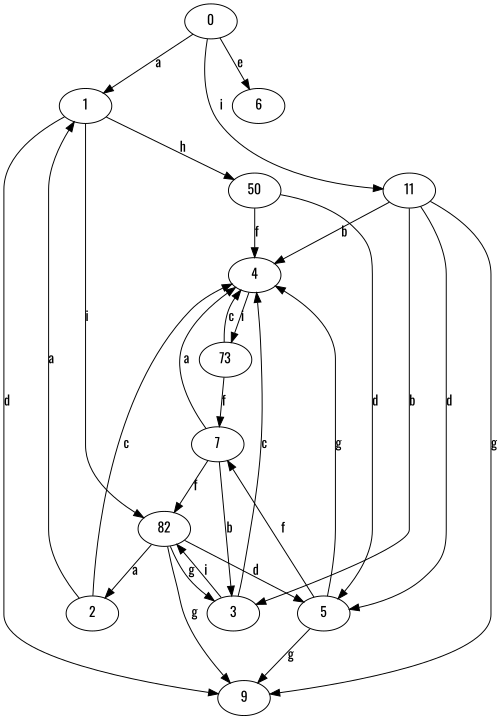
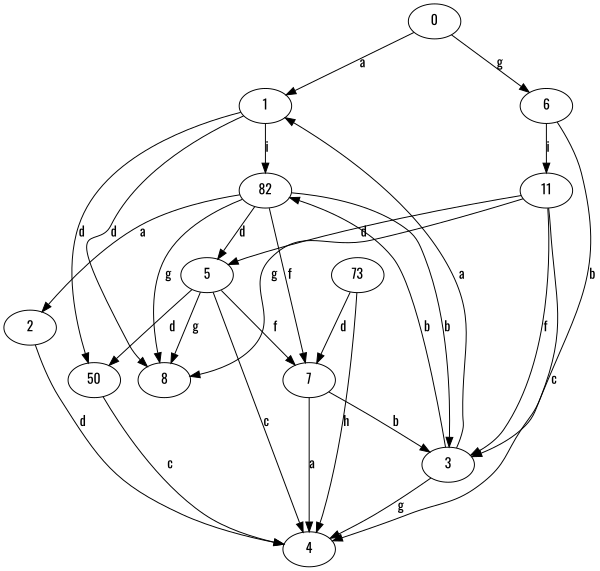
edge "0" -> "6": label "e" -> "g"
edge "1" -> "50": label "h" -> "d"
edge "0" -> "11": now "6" -> "11"
edge "50" -> "4": label "f" -> "c"
edge "11" -> "4": label "b" -> "c"
edge "6" -> "3": added, label "b"
edge "4" -> "73": removed, label "i"
edge "73" -> "4": label "c" -> "h"
edge "2" -> "1": now "3" -> "1"
edge "50" -> "5": reversed
edge "73" -> "7": label "f" -> "d"
edge "11" -> "3": label "b" -> "f"
edge "2" -> "4": label "c" -> "d"
edge "3" -> "4": label "c" -> "g"
edge "5" -> "4": label "g" -> "c"
edge "7" -> "82": reversed
edge "82" -> "3": label "g" -> "b"
edge "3" -> "82": label "i" -> "b"
node "9": label "9" -> "8"
